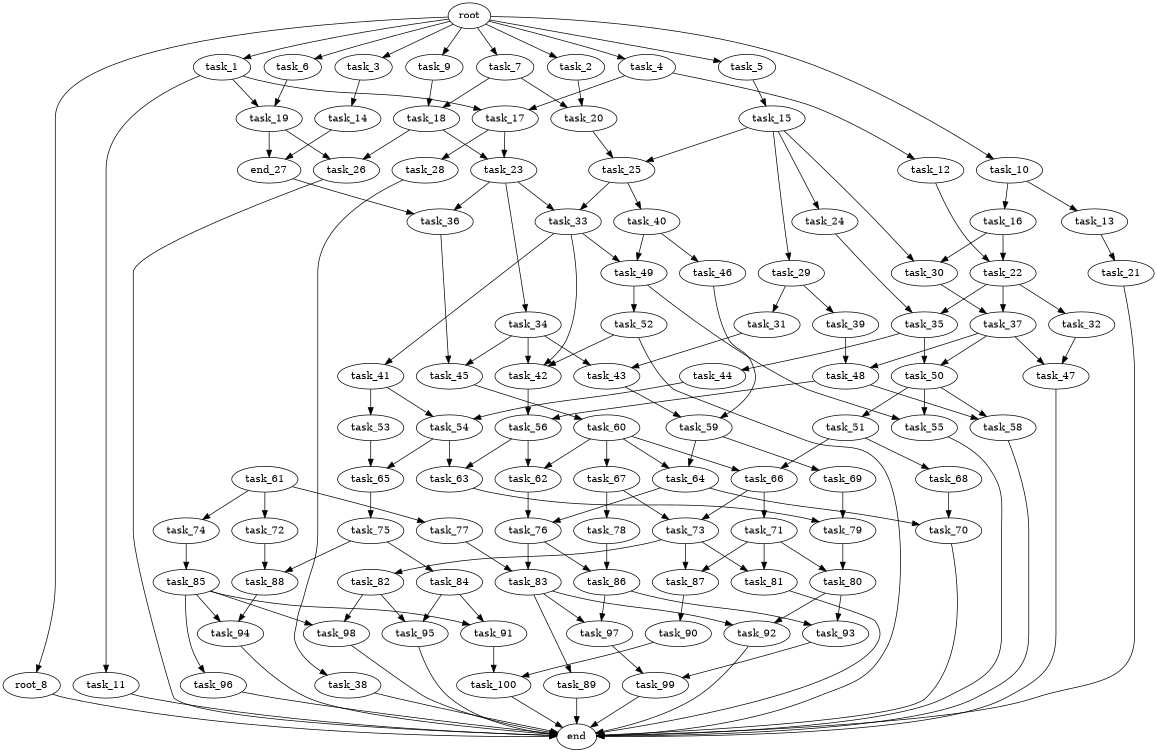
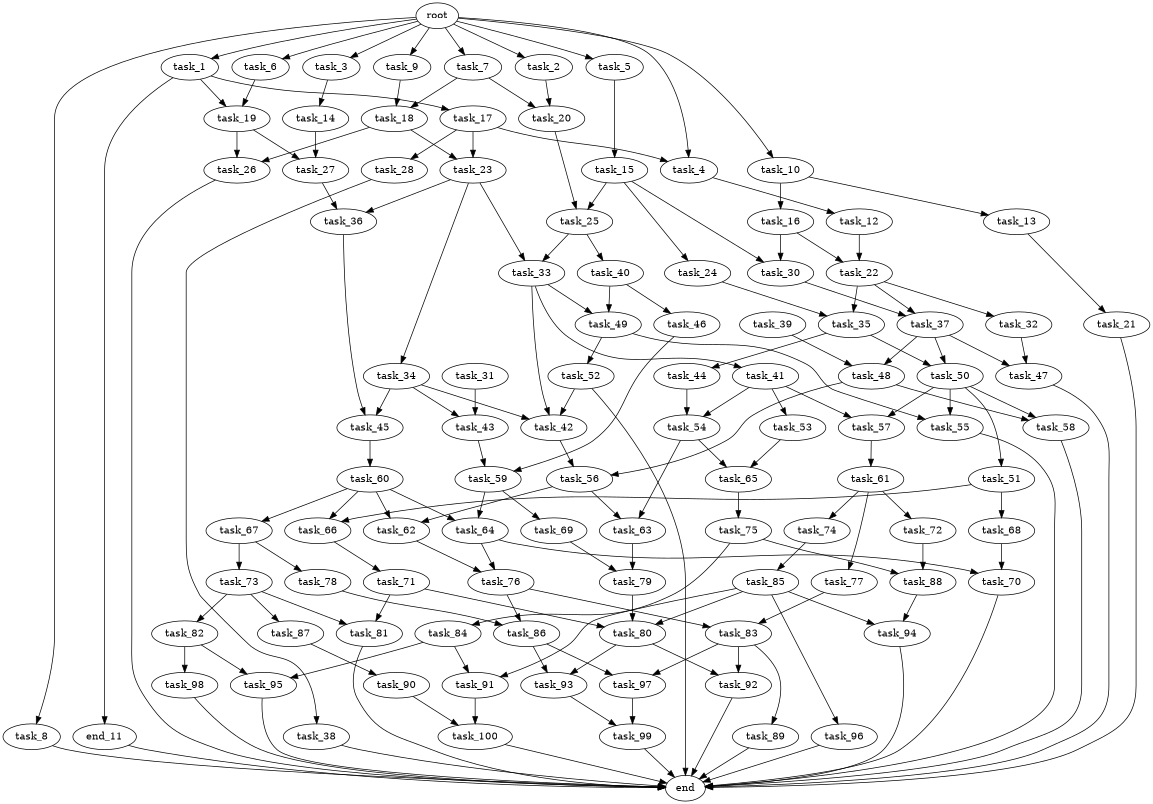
edge "task_4" -> "task_17": reversed
node "end_27": label "end_27" -> "task_27"
node "task_29": removed
node "task_57": added
edge "task_66" -> "task_73": removed
edge "task_71" -> "task_87": removed
edge "task_85" -> "task_98": now "task_85" -> "task_80"
node "root_8": label "root_8" -> "task_8"
node "task_11": label "task_11" -> "end_11"
